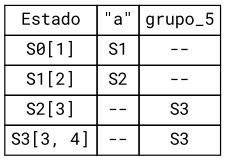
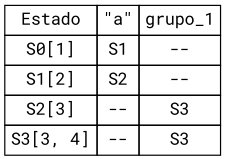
node "Estado": text "grupo_5" -> "grupo_1"
